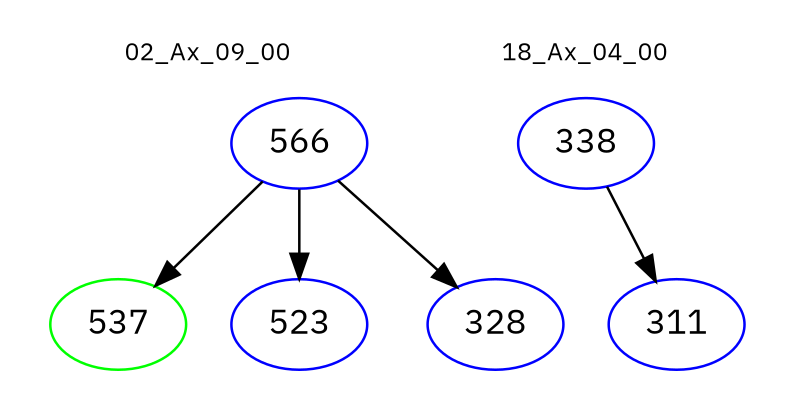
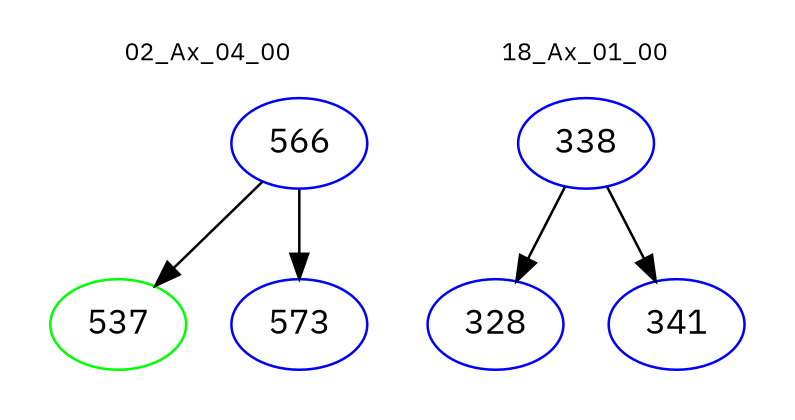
cluster "02_Ax_09_00": label "02_Ax_09_00" -> "02_Ax_04_00"
cluster "18_Ax_04_00": label "18_Ax_04_00" -> "18_Ax_01_00"
edge "566" -> "328": now "338" -> "328"
node "523": label "523" -> "573"
node "311": label "311" -> "341"
